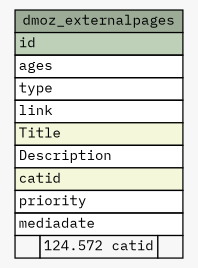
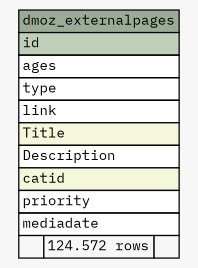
node "dmoz_externalpages": text "124.572 catid" -> "124.572 rows"
